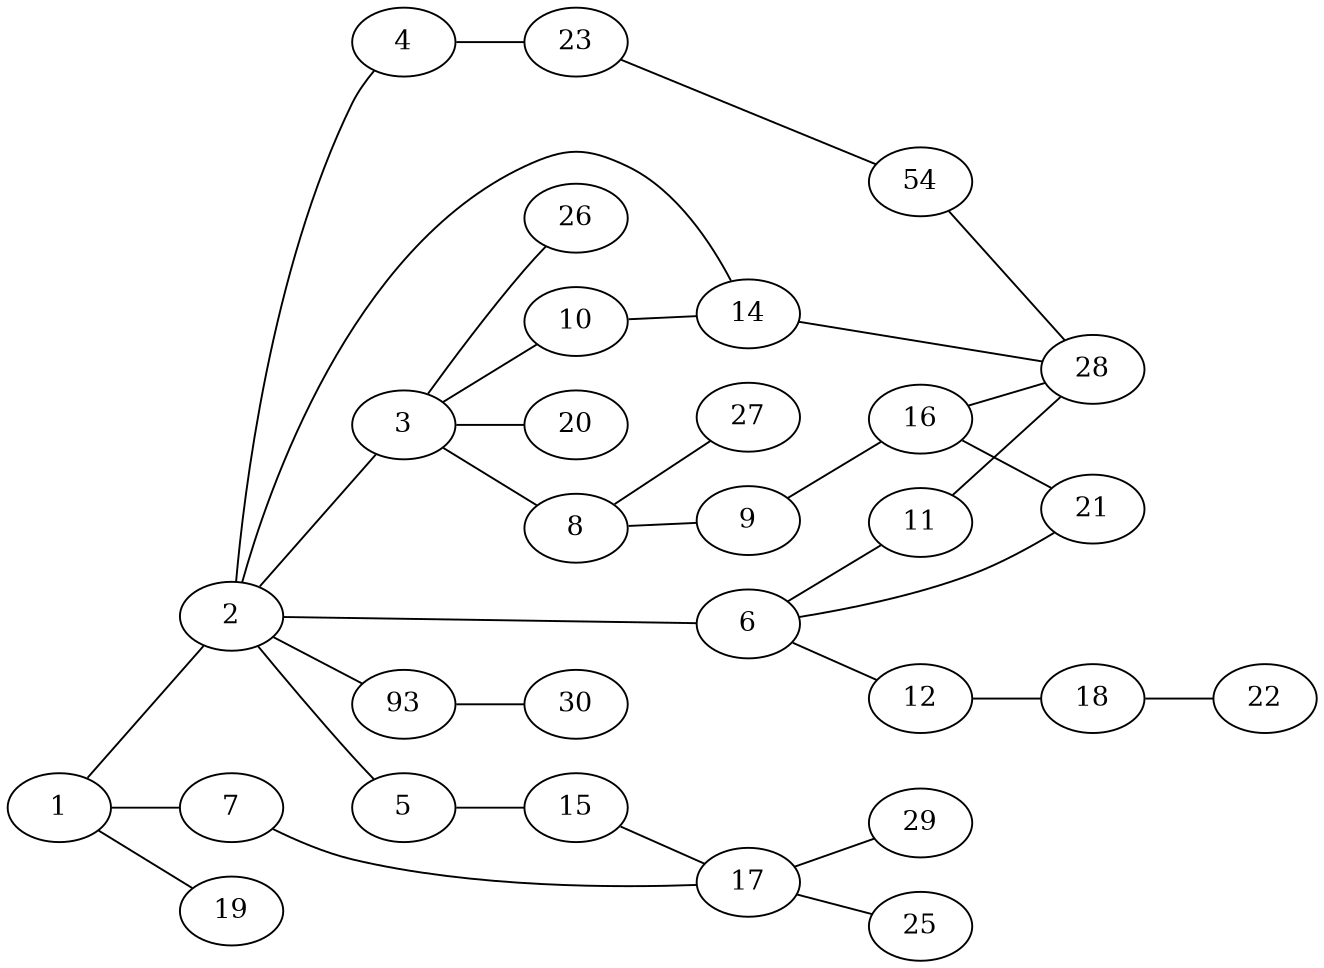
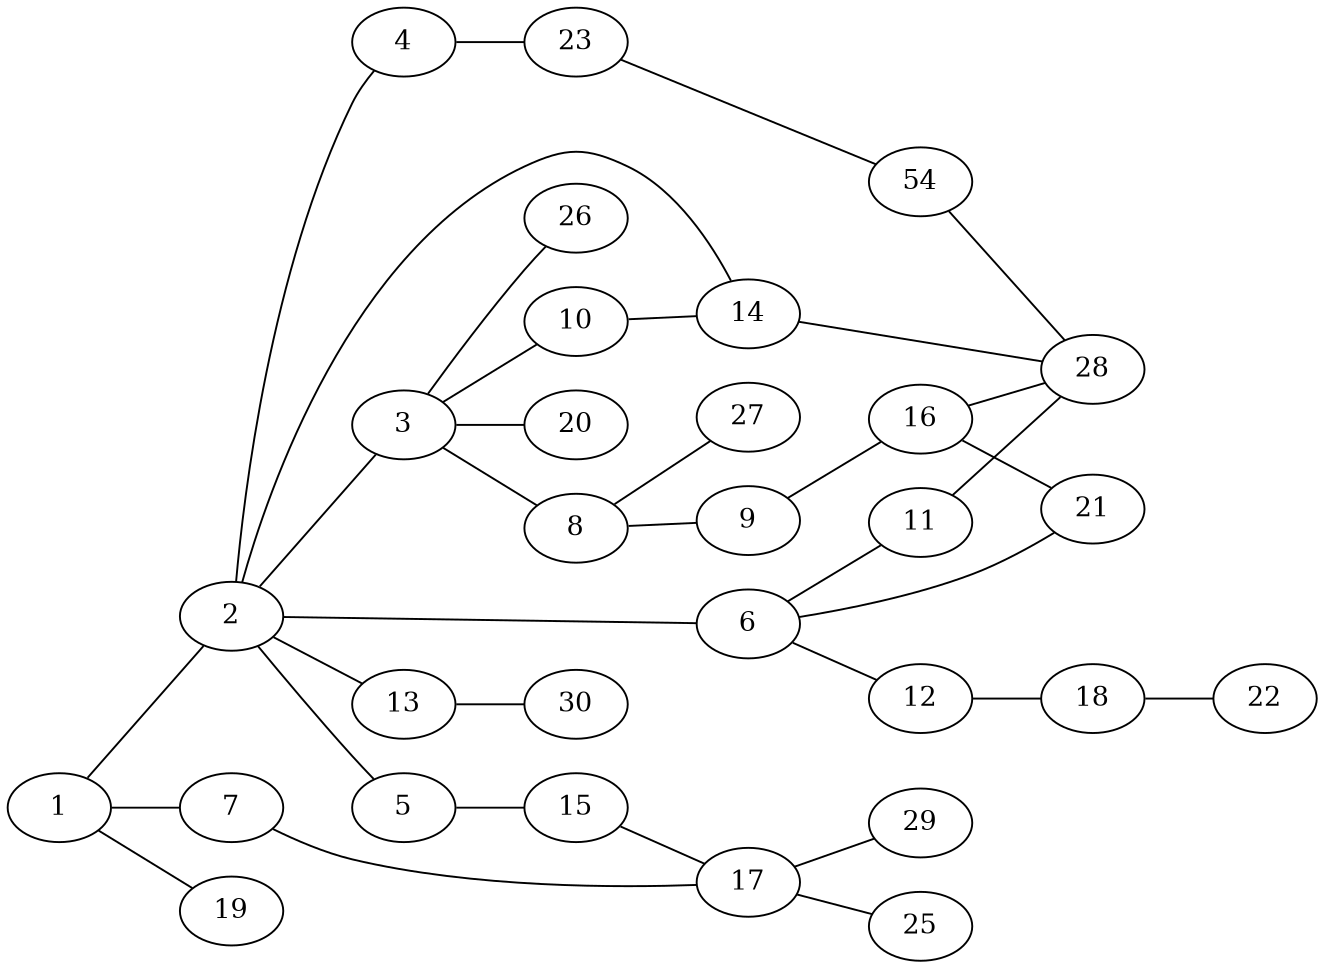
node "93": label "93" -> "13"
